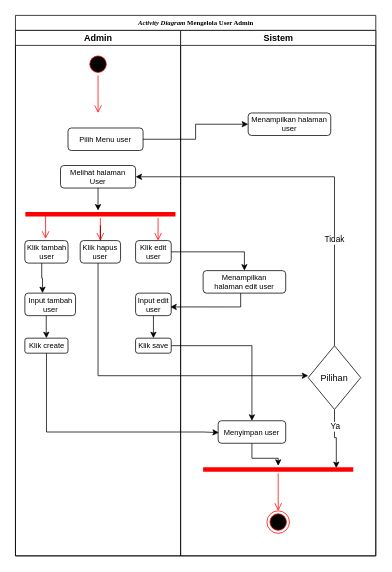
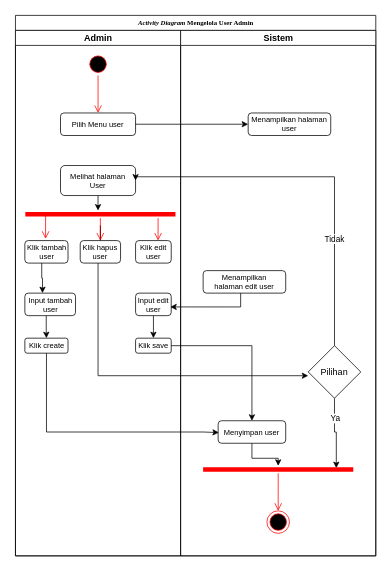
node "Pilih Menu user": moved (105, 139) -> (98, 124)
node "Melihat halaman User": size 75x23 -> 75x30
edge "Klik edit user" -> "Menampilkan halaman edit user": removed
node "Pilihan": size 53x64 -> 53x53
